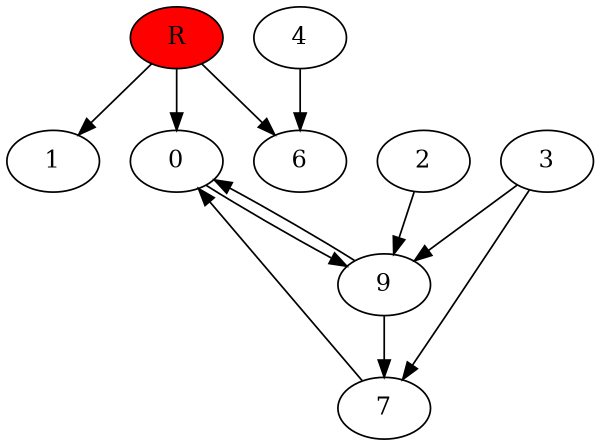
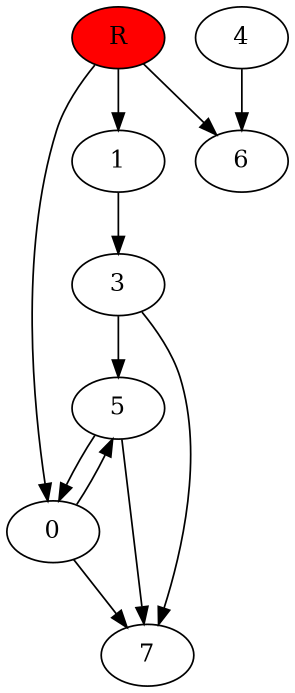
node "2": removed
edge "1" -> "3": added
node "9": label "9" -> "5"
edge "7" -> "0": reversed
